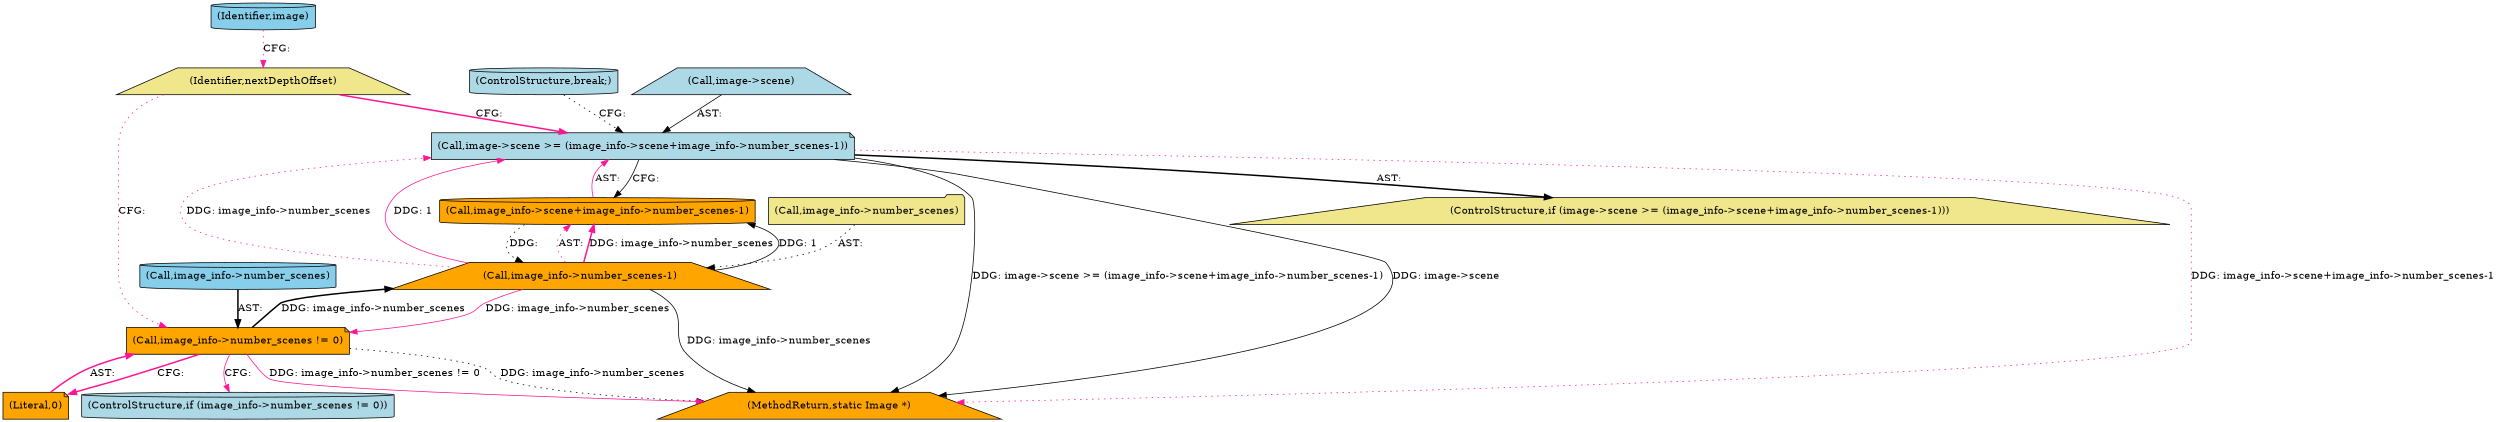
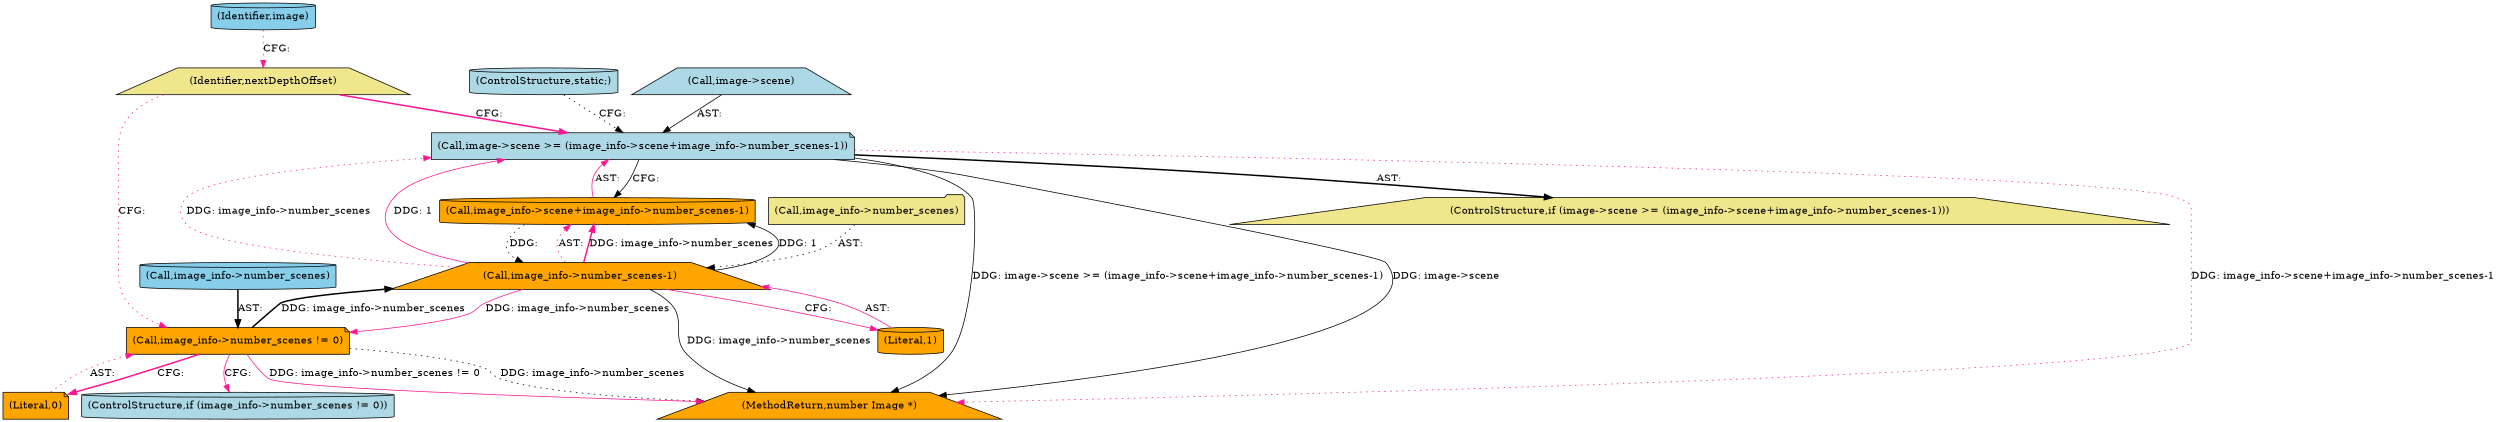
node "(ControlStructure,break;)": label "(ControlStructure,break;)" -> "(ControlStructure,static;)"
node "(Literal,1)": added
edge "(Literal,0)" -> "(Call,image_info->number_scenes != 0)": style bold -> dotted
node "(MethodReturn,static Image *)": label "(MethodReturn,static Image *)" -> "(MethodReturn,number Image *)"
